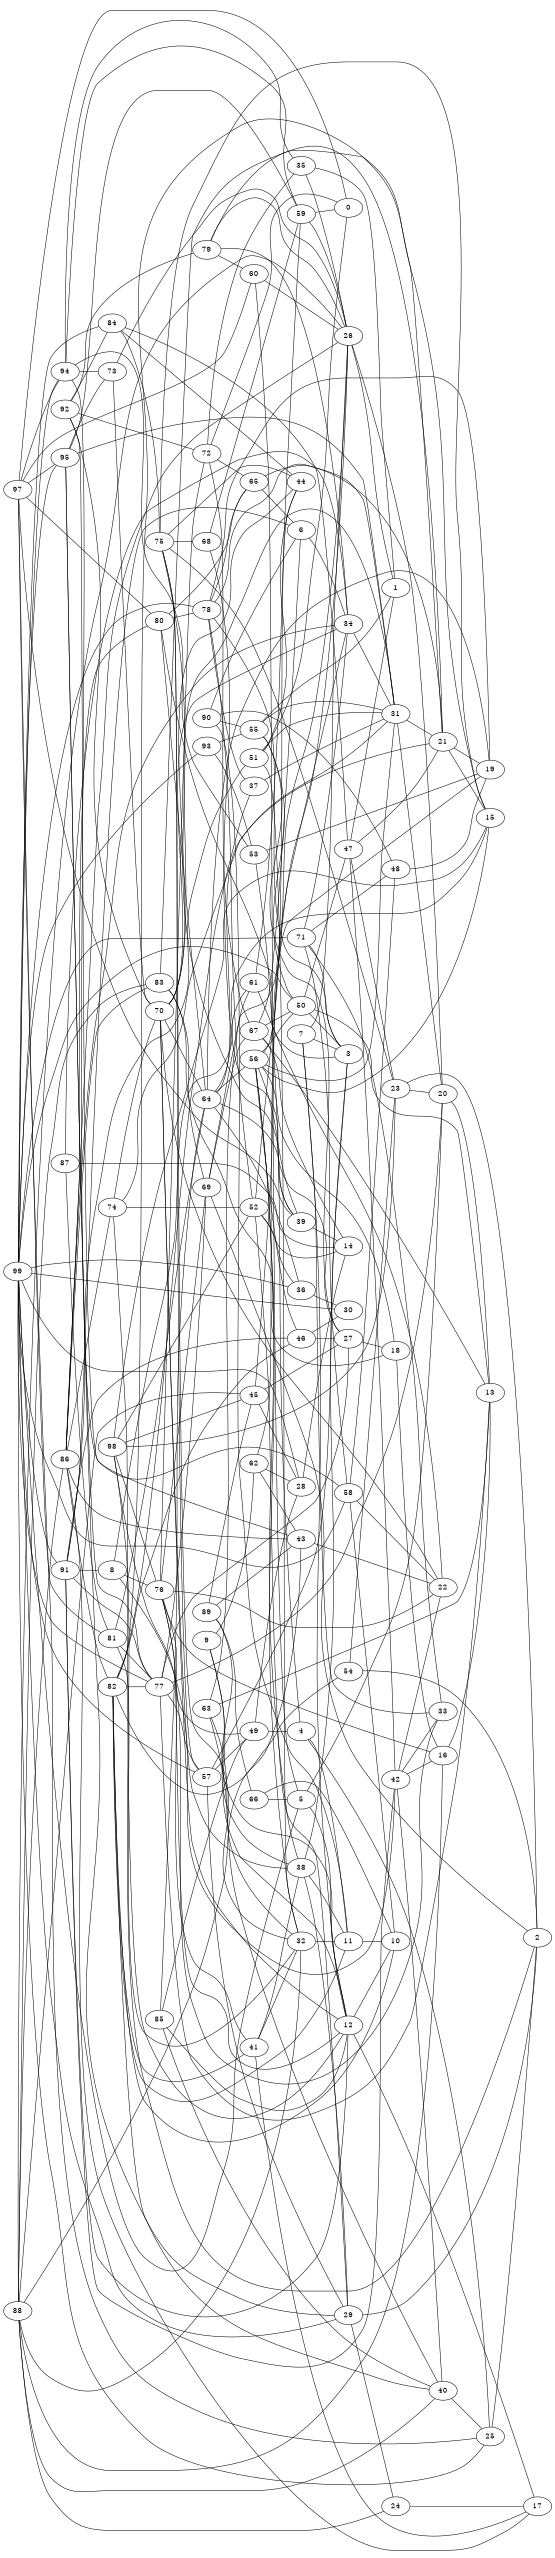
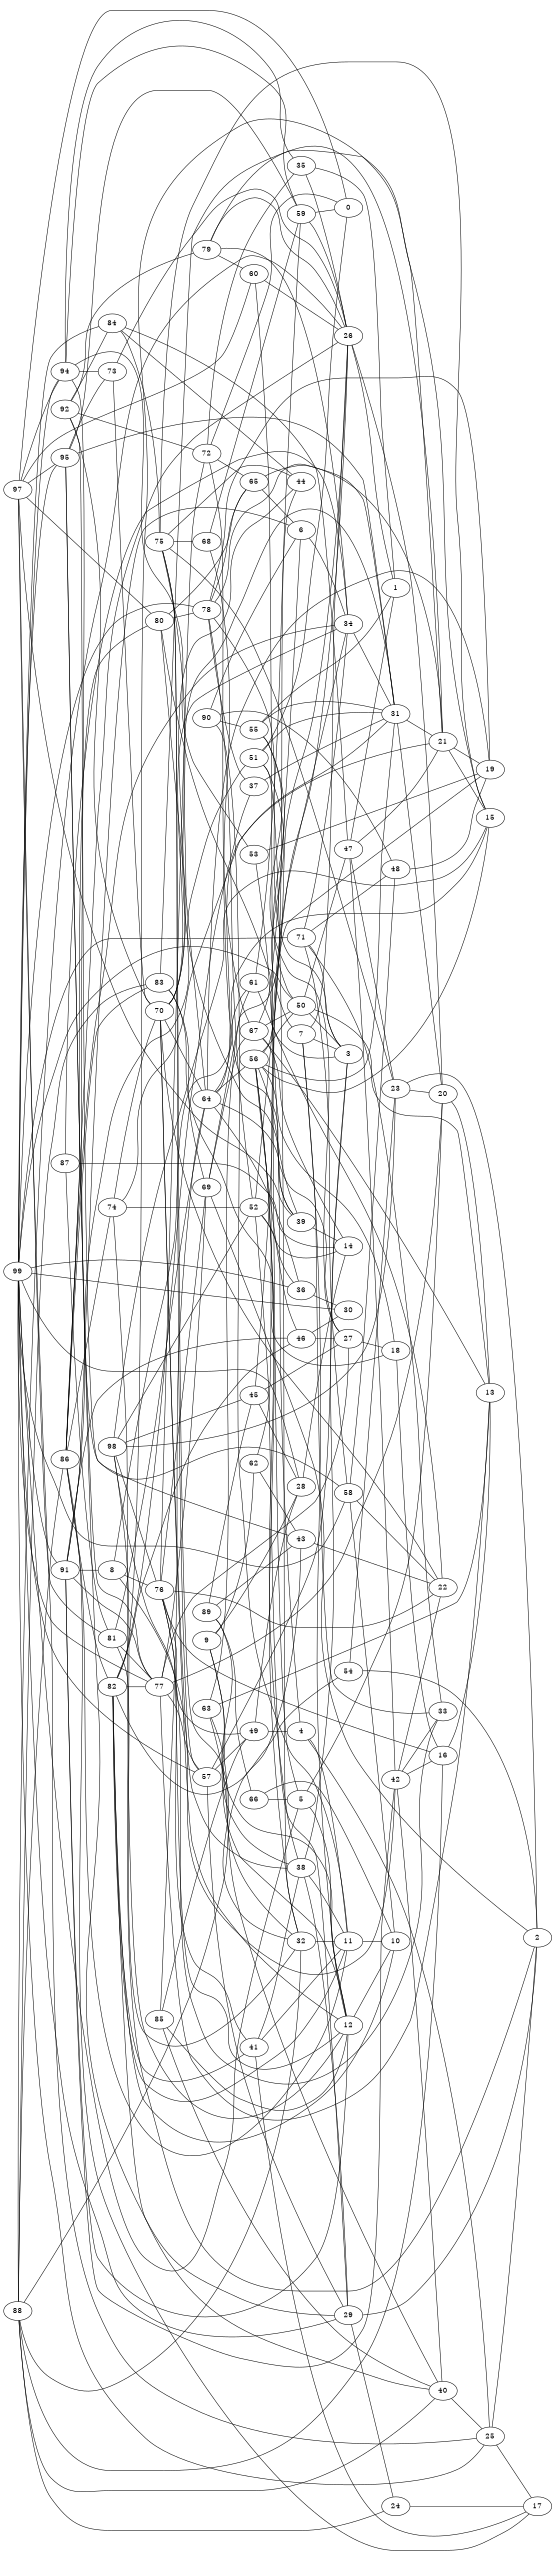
edge "44" -- "51": now "7" -- "51"
node "93": removed
edge "62" -- "28": now "9" -- "28"
edge "86" -- "43": now "86" -- "11"
edge "45" -- "88": removed
edge "32" -- "41": now "11" -- "41"
edge "12" -- "17": now "25" -- "17"
